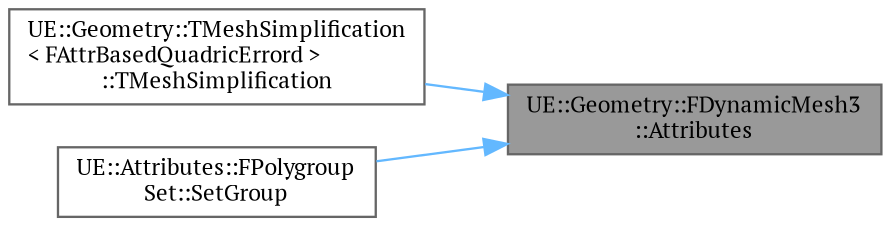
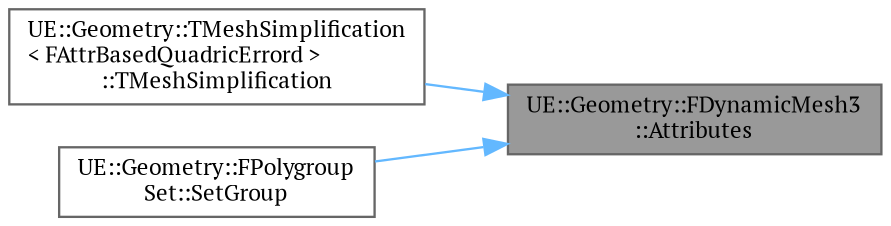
node "UE::Attributes::FPolygroup Set::SetGroup": label "UE::Attributes::FPolygroup Set::SetGroup" -> "UE::Geometry::FPolygroup Set::SetGroup"
